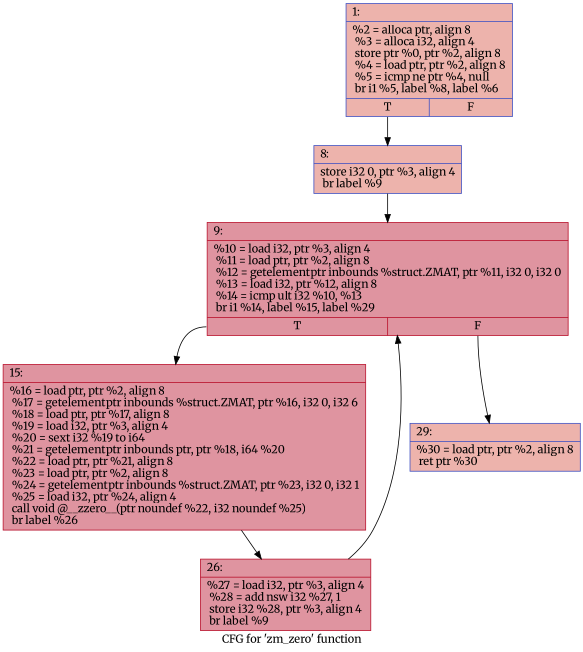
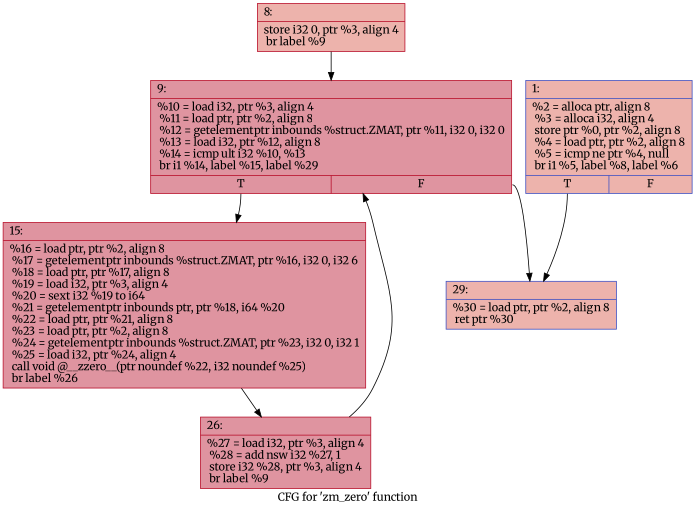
edge "1:" -> "8:": now "1:" -> "29:"
node "8:": color #3d50c3ff -> #b70d28ff
